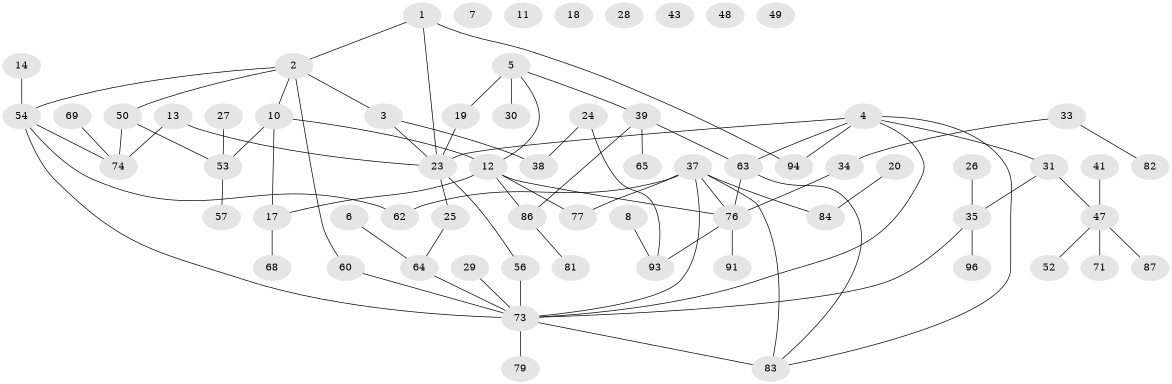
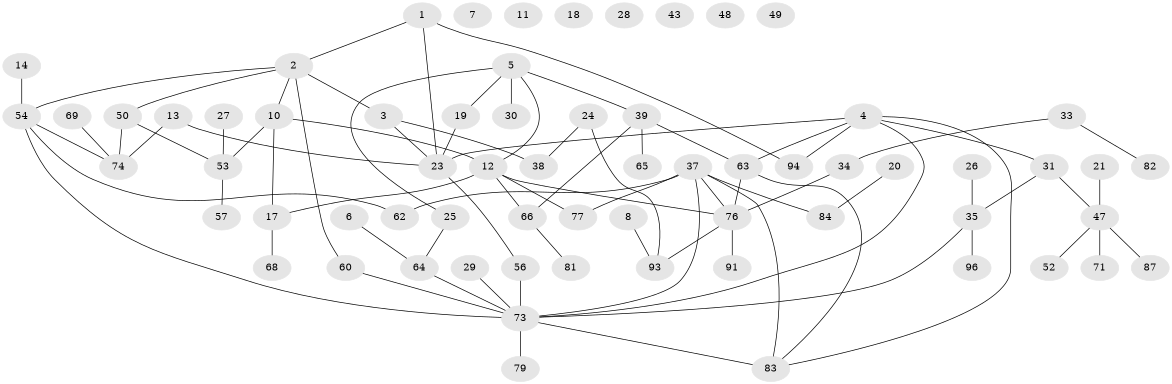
node "41": label "41" -> "21"
edge "23" -- "25": now "5" -- "25"
node "86": label "86" -> "66"
